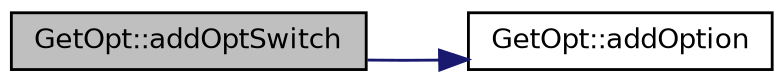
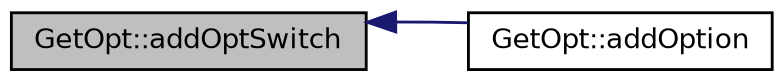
edge "GetOpt::addOptSwitch" -> "GetOpt::addOption": reversed
